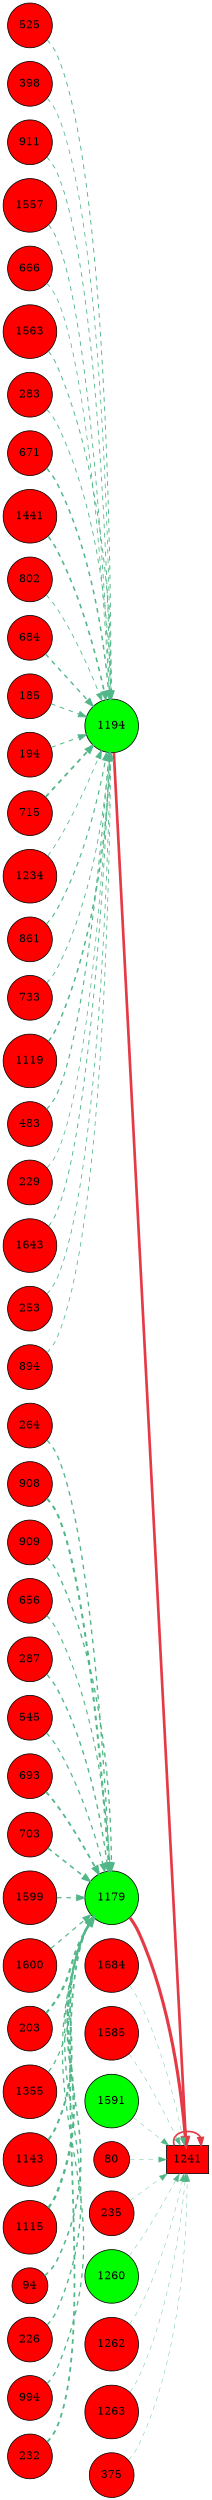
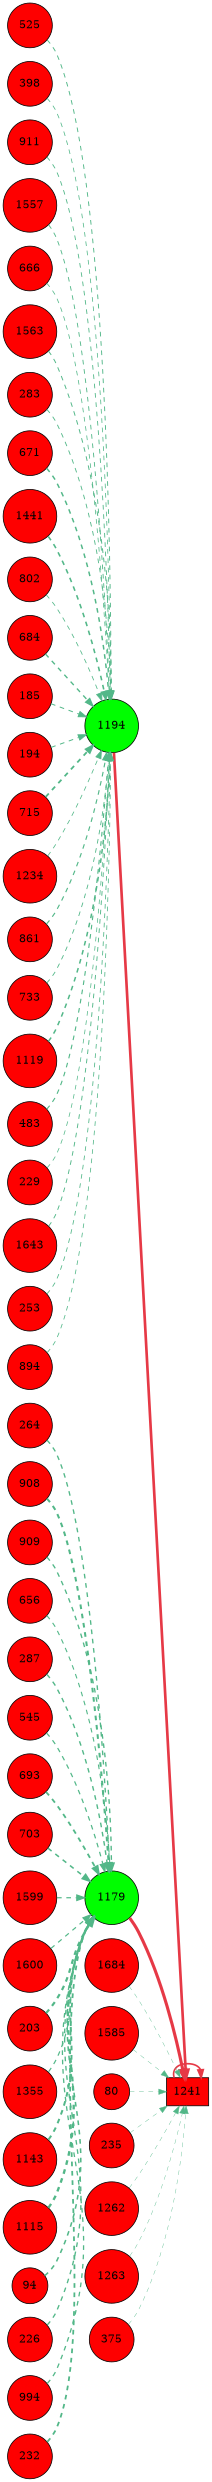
node "1591": removed
node "1260": removed
